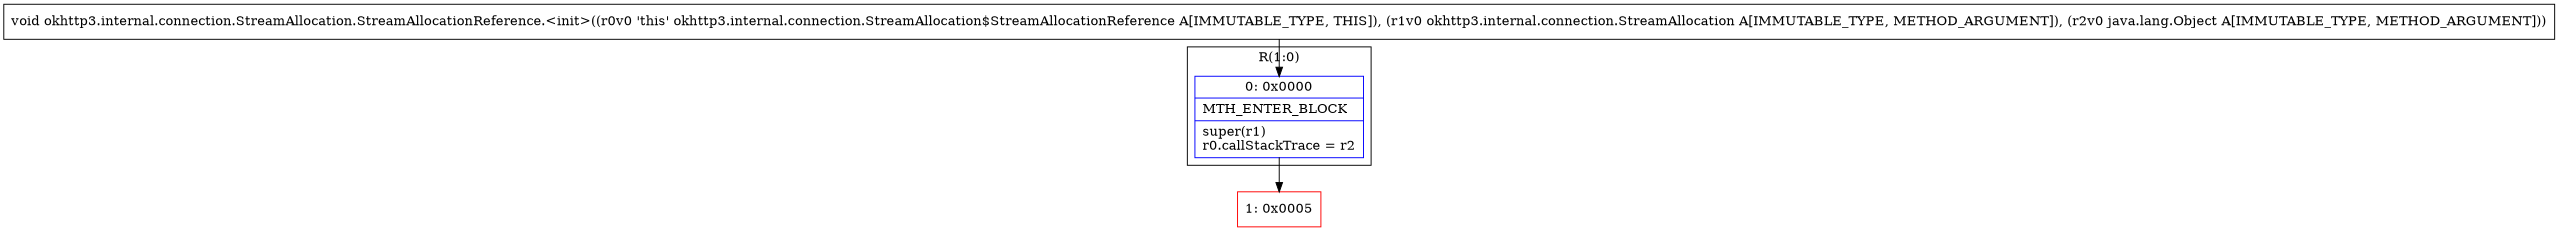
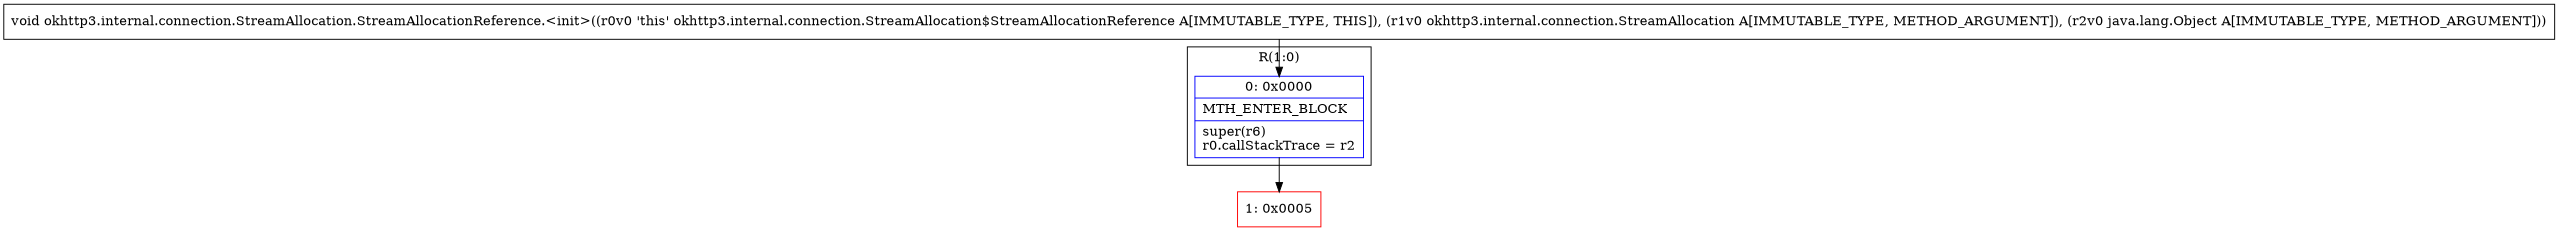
node "0: 0x0000": text "super(r1)" -> "super(r6)"
